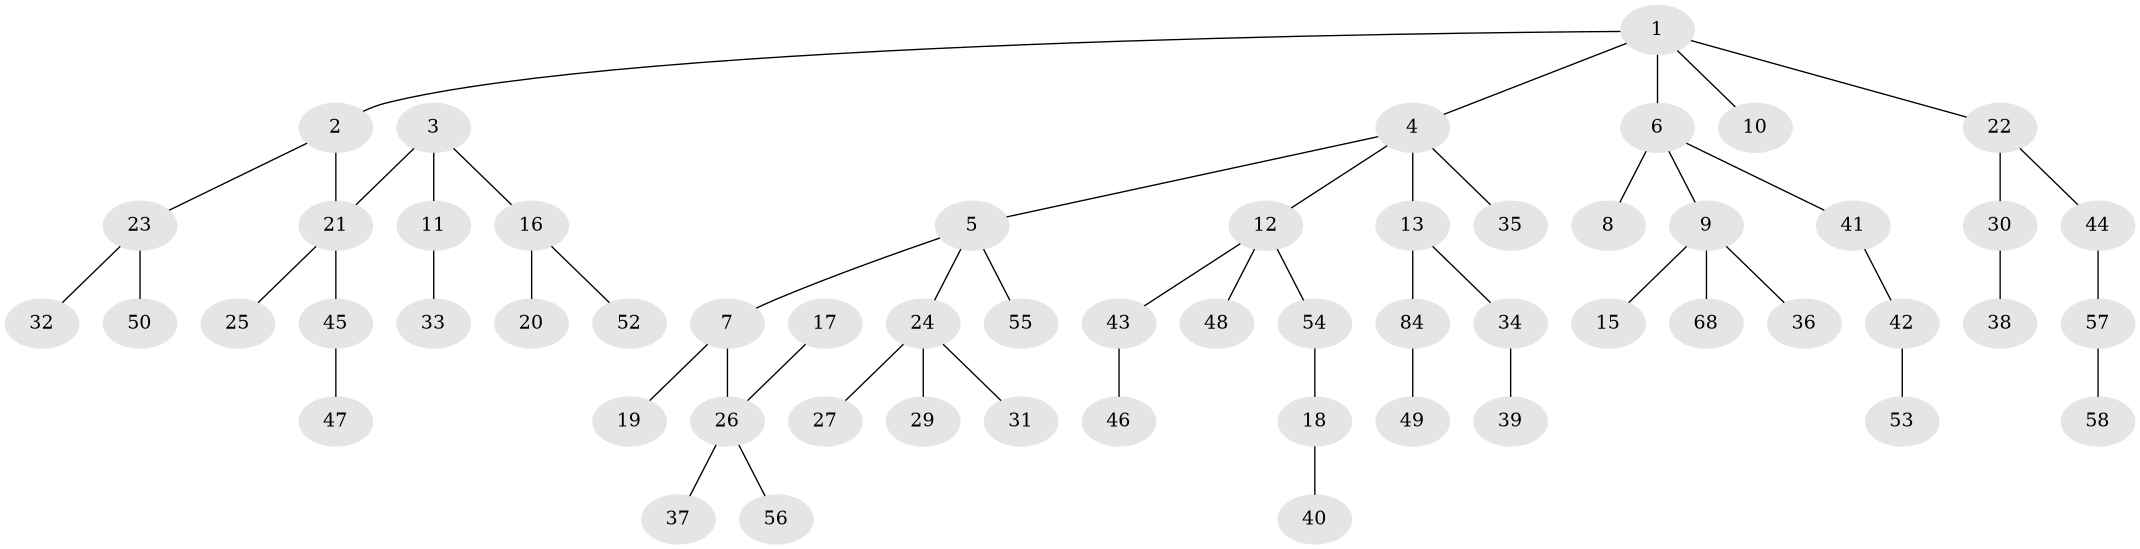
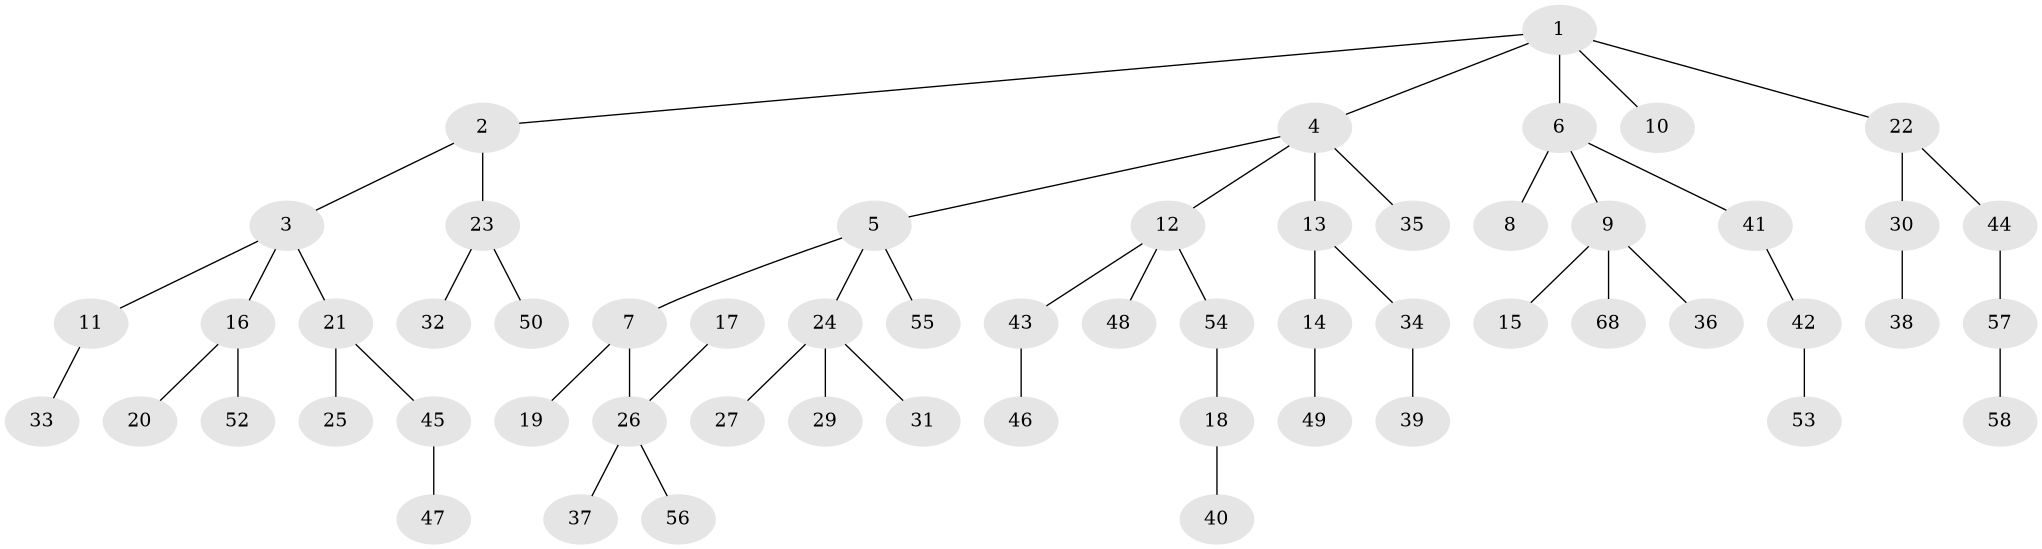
edge "2" -- "21": now "2" -- "3"
node "84": label "84" -> "14"
